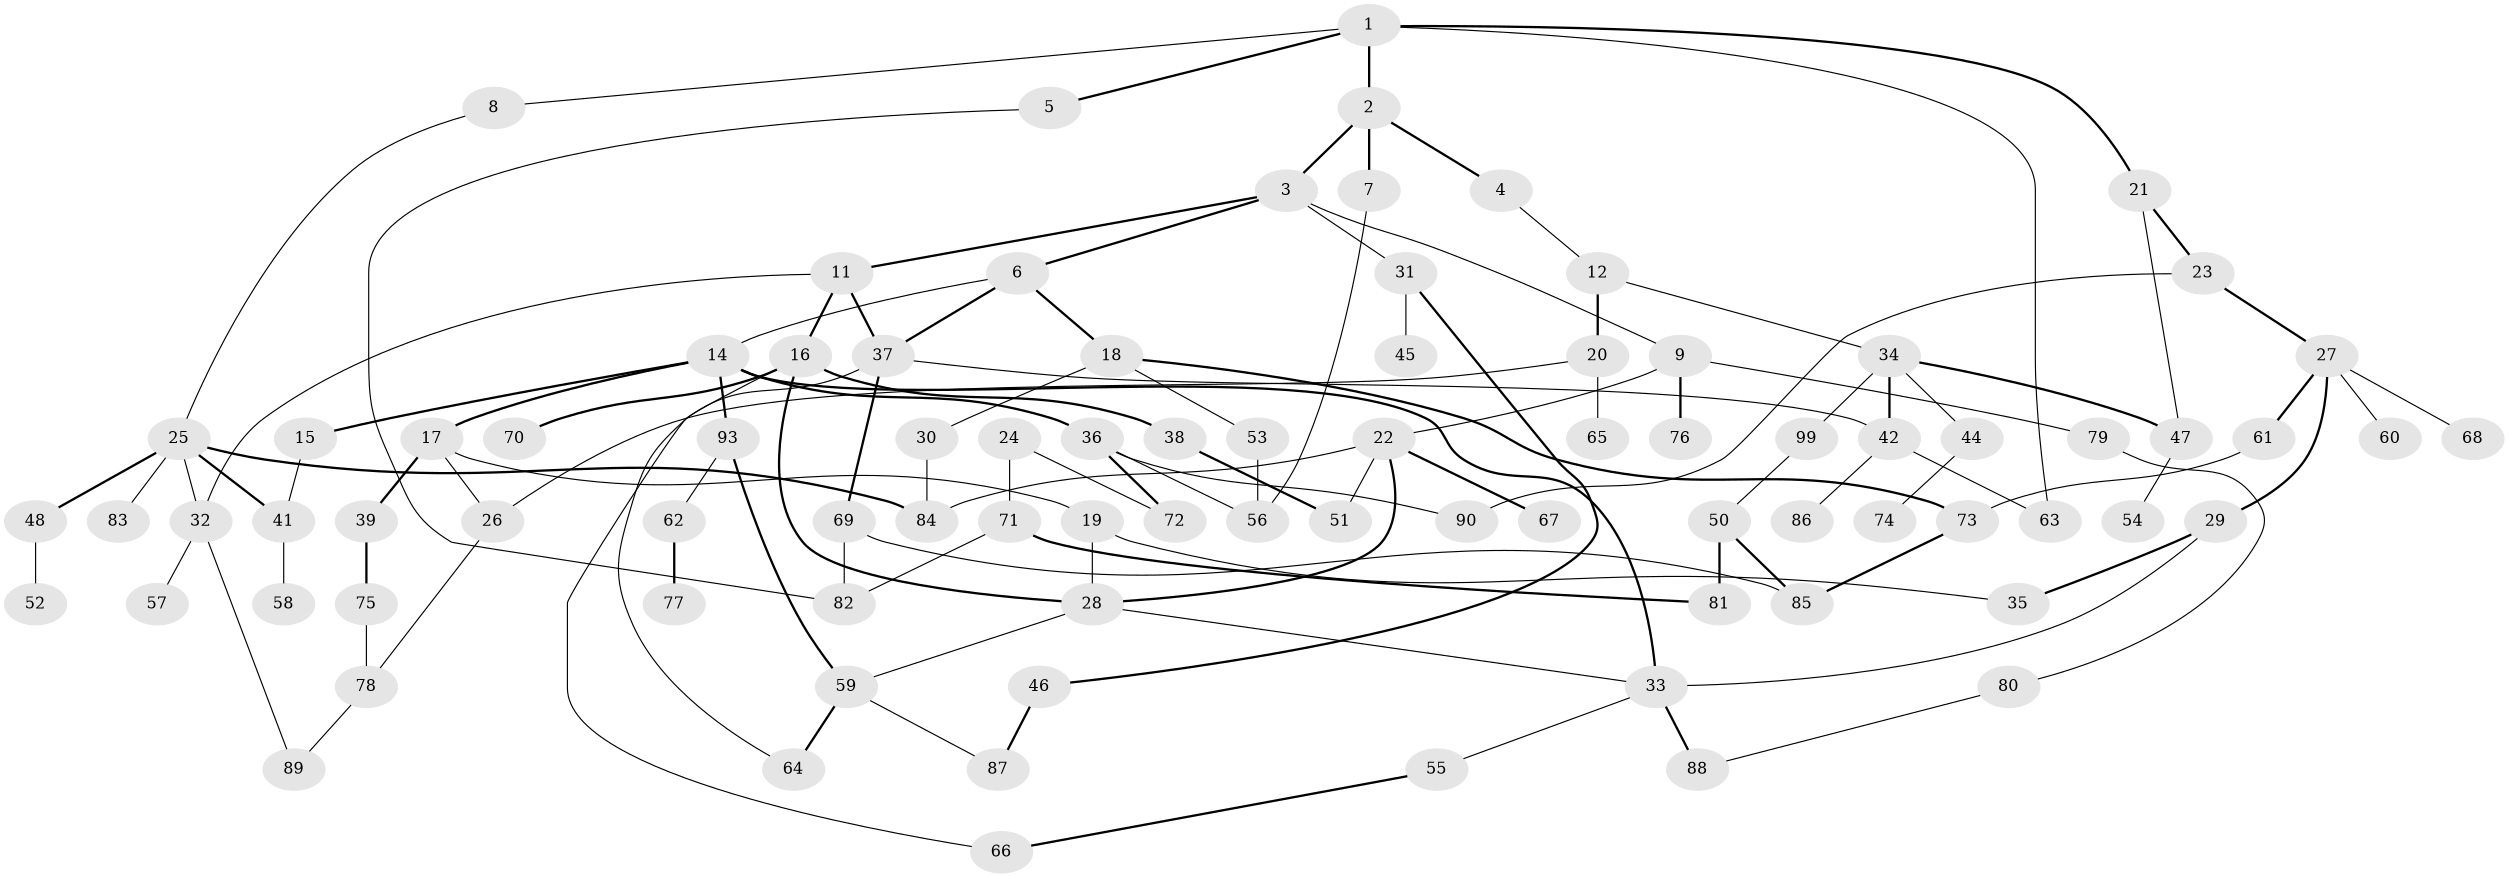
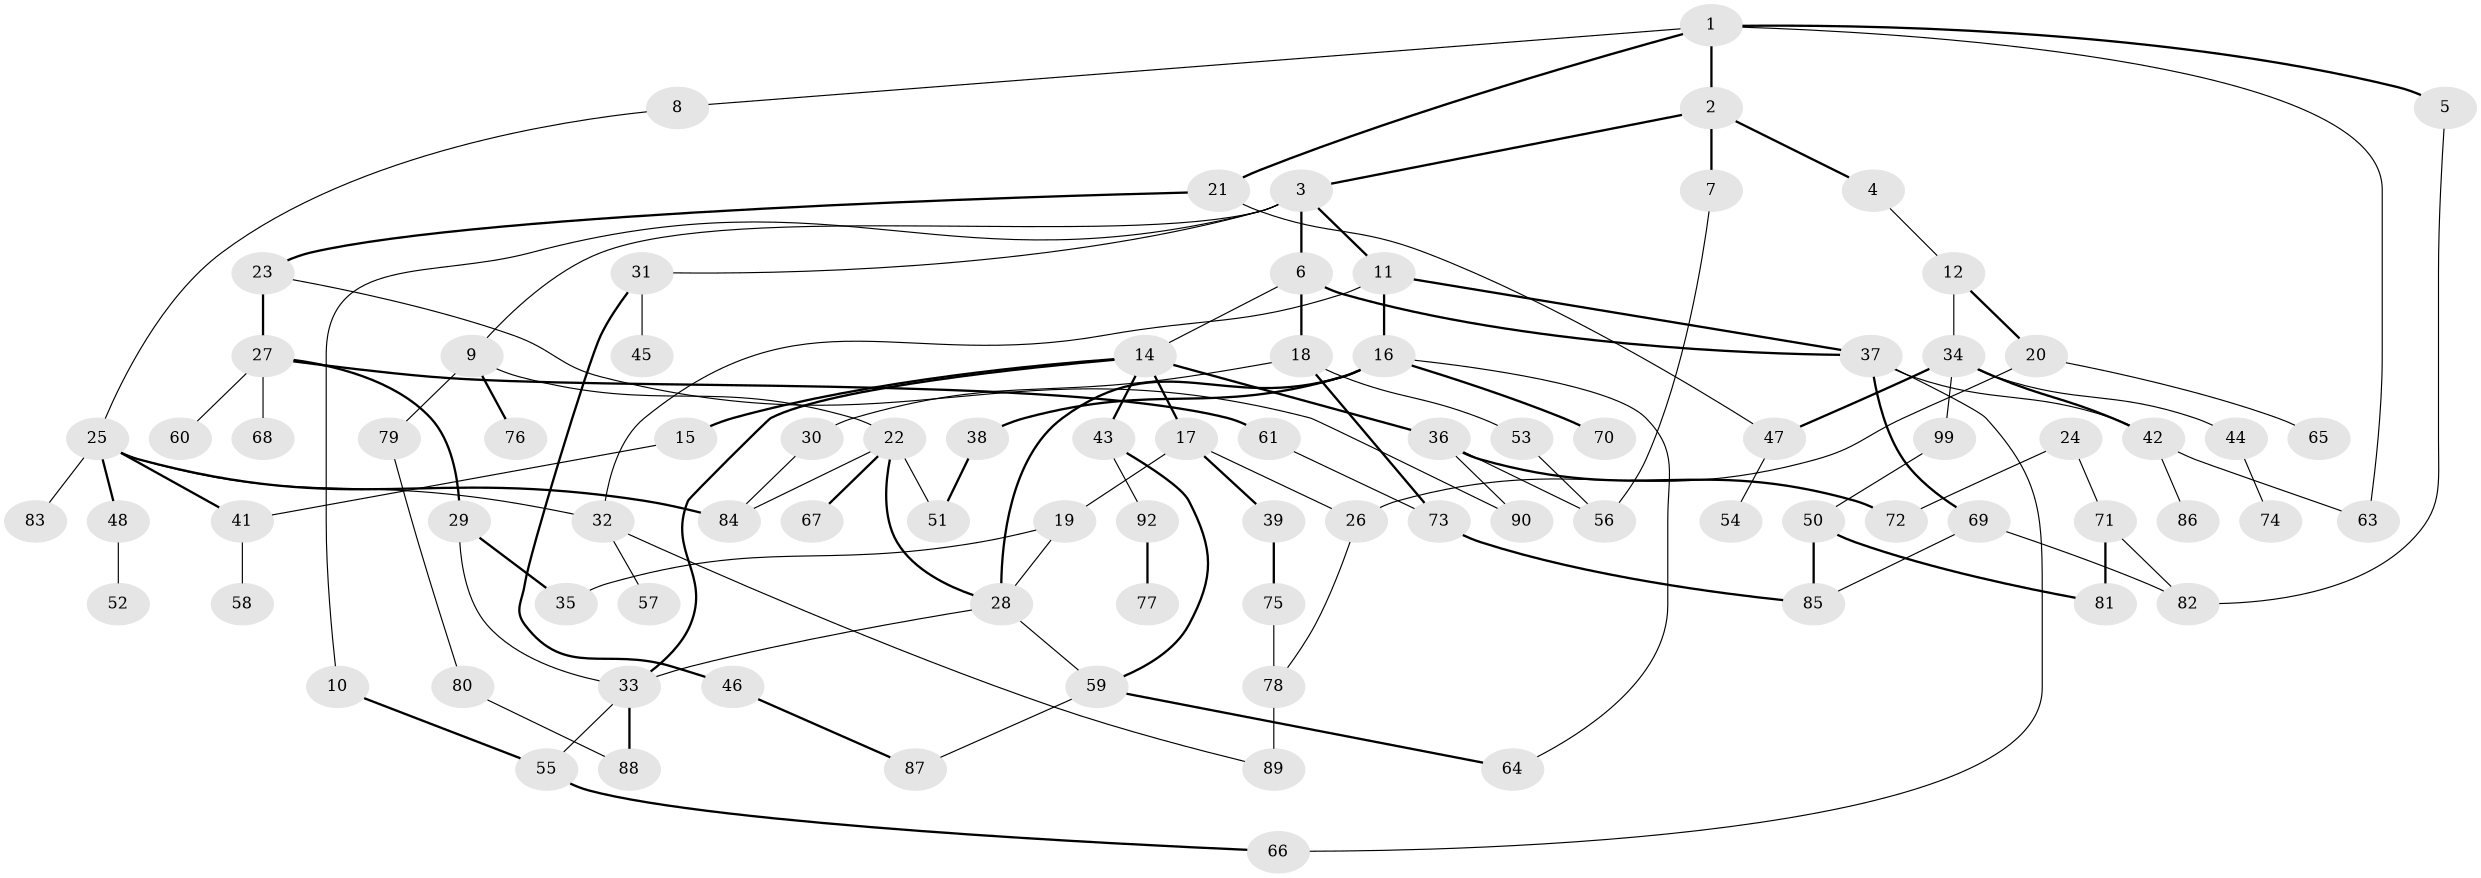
node "93": label "93" -> "43"
node "62": label "62" -> "92"
node "10": added
